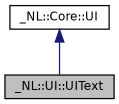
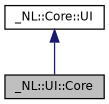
node "_NL::UI::UIText": label "_NL::UI::UIText" -> "_NL::UI::Core"
